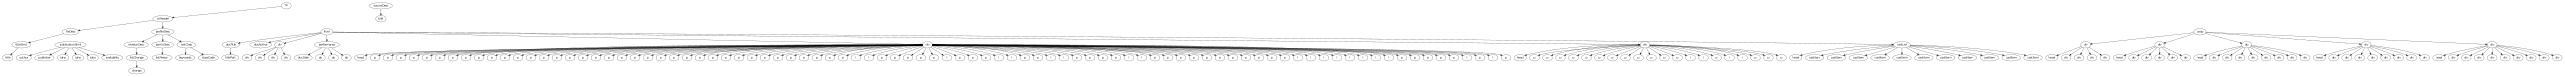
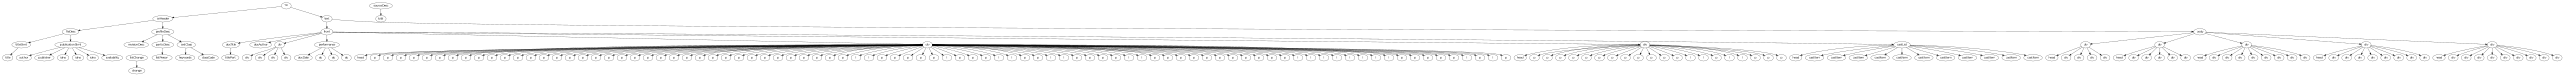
node "text": added
edge "fileDesc" -> "publicationStmt": added
edge "revisionDesc" -> "listChange": removed
